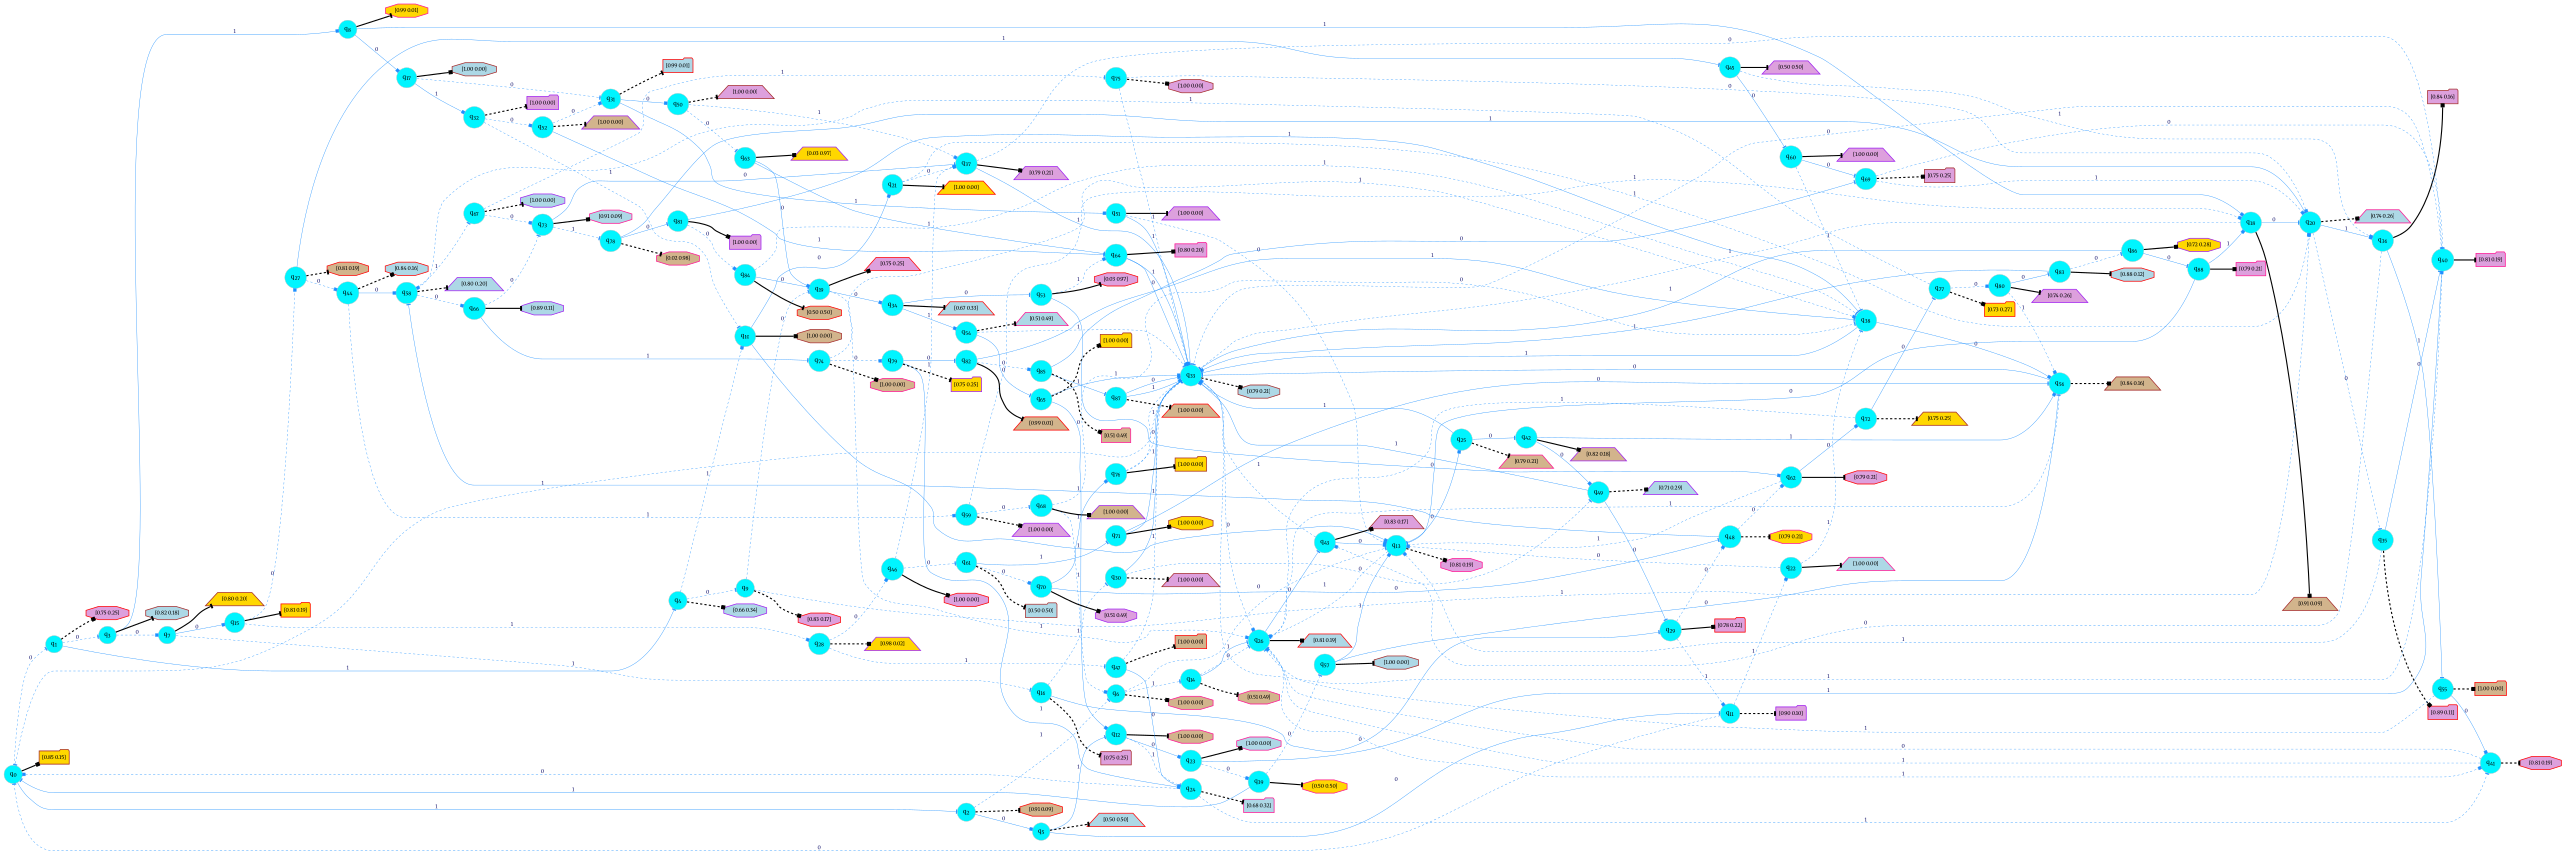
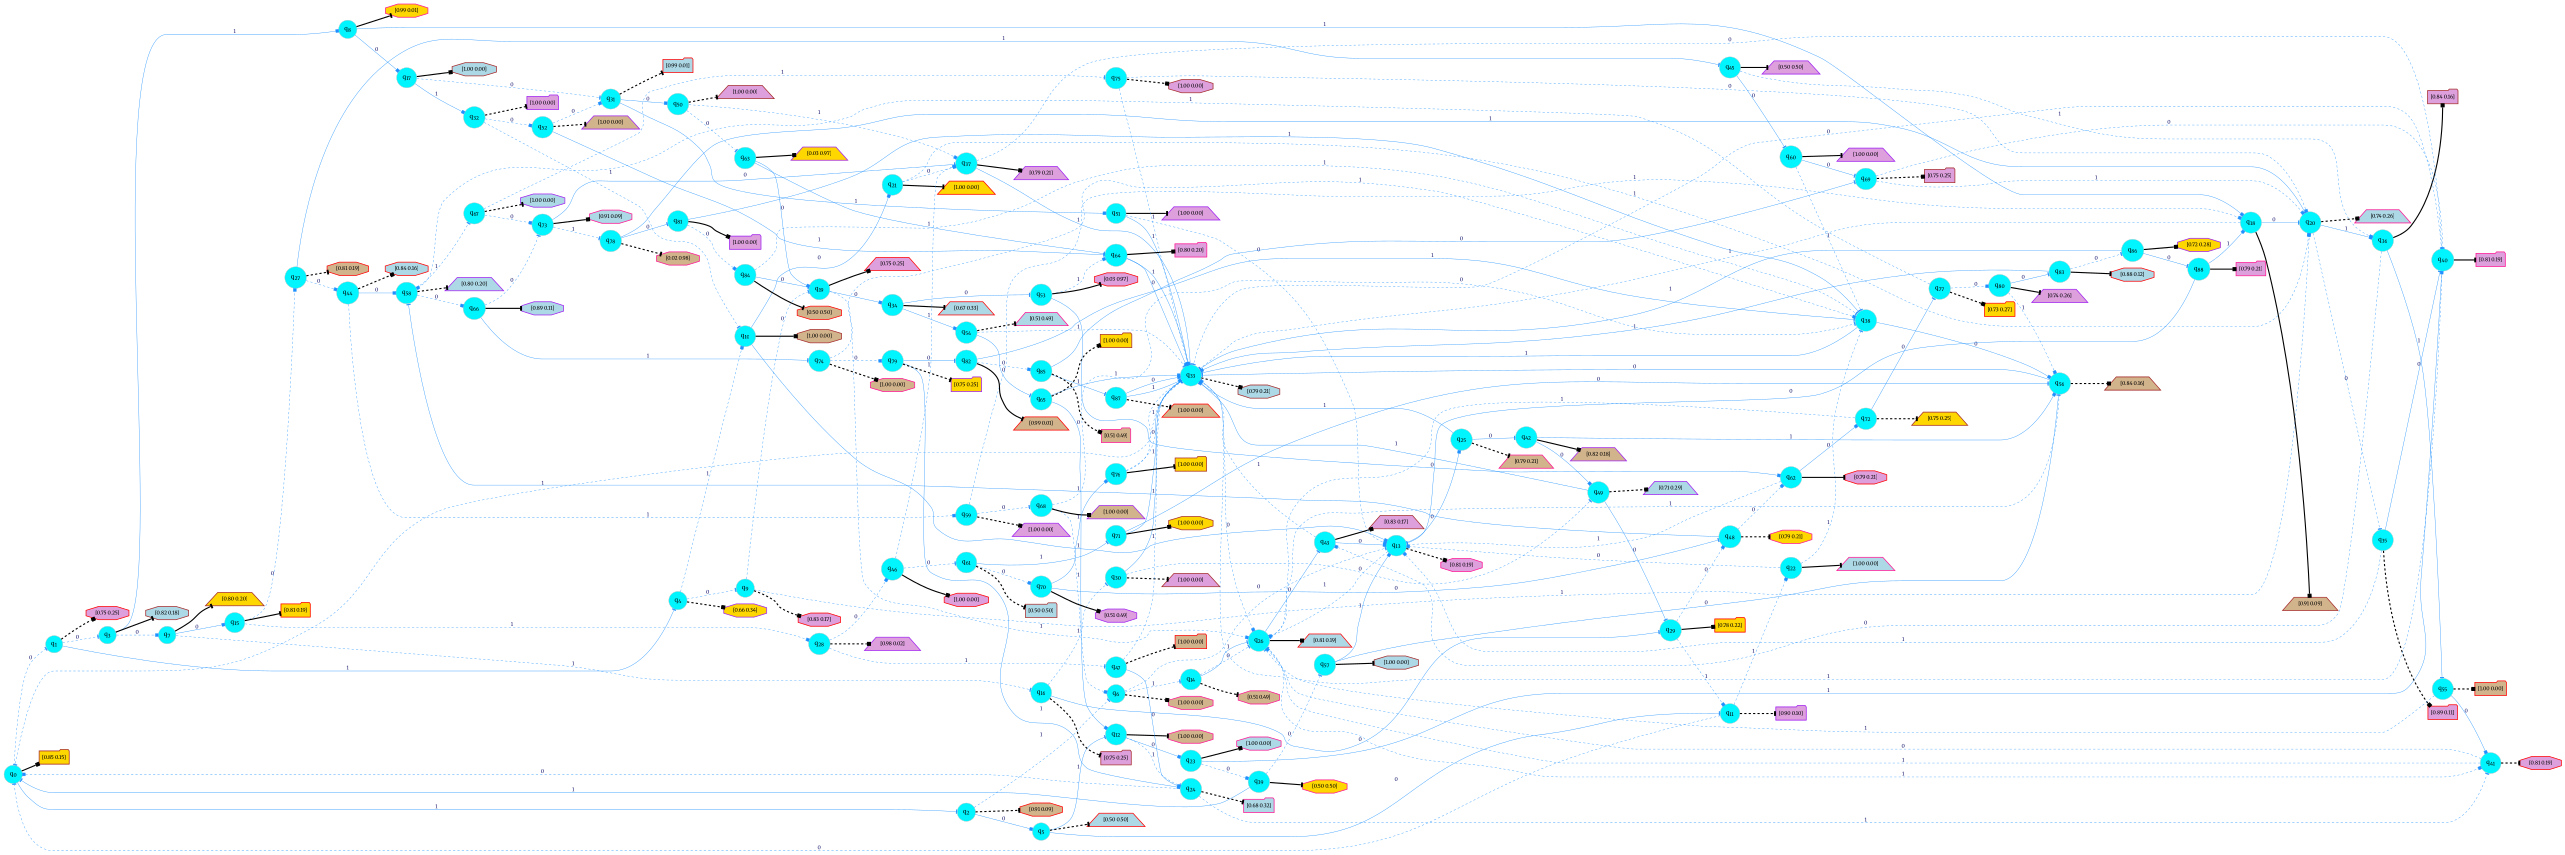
node "[0.66 0.34]": fillcolor lightblue -> gold
node "[0.78 0.22]": fillcolor plum -> gold
node "[0.98 0.02]": fillcolor gold -> plum
